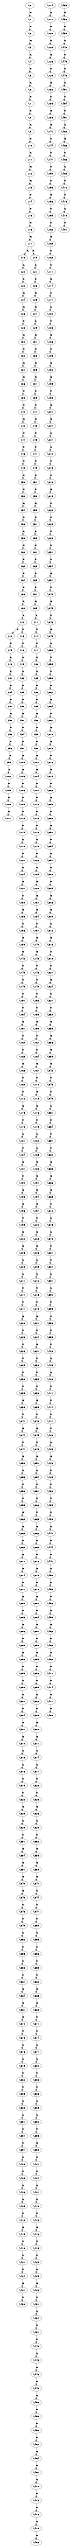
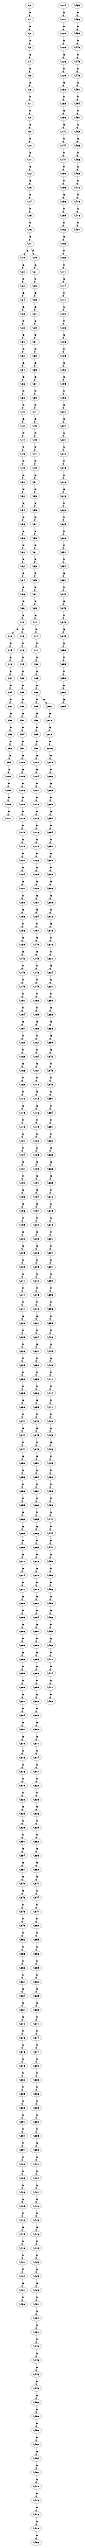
edge "S264" -> "S267": now "S86" -> "S267"
